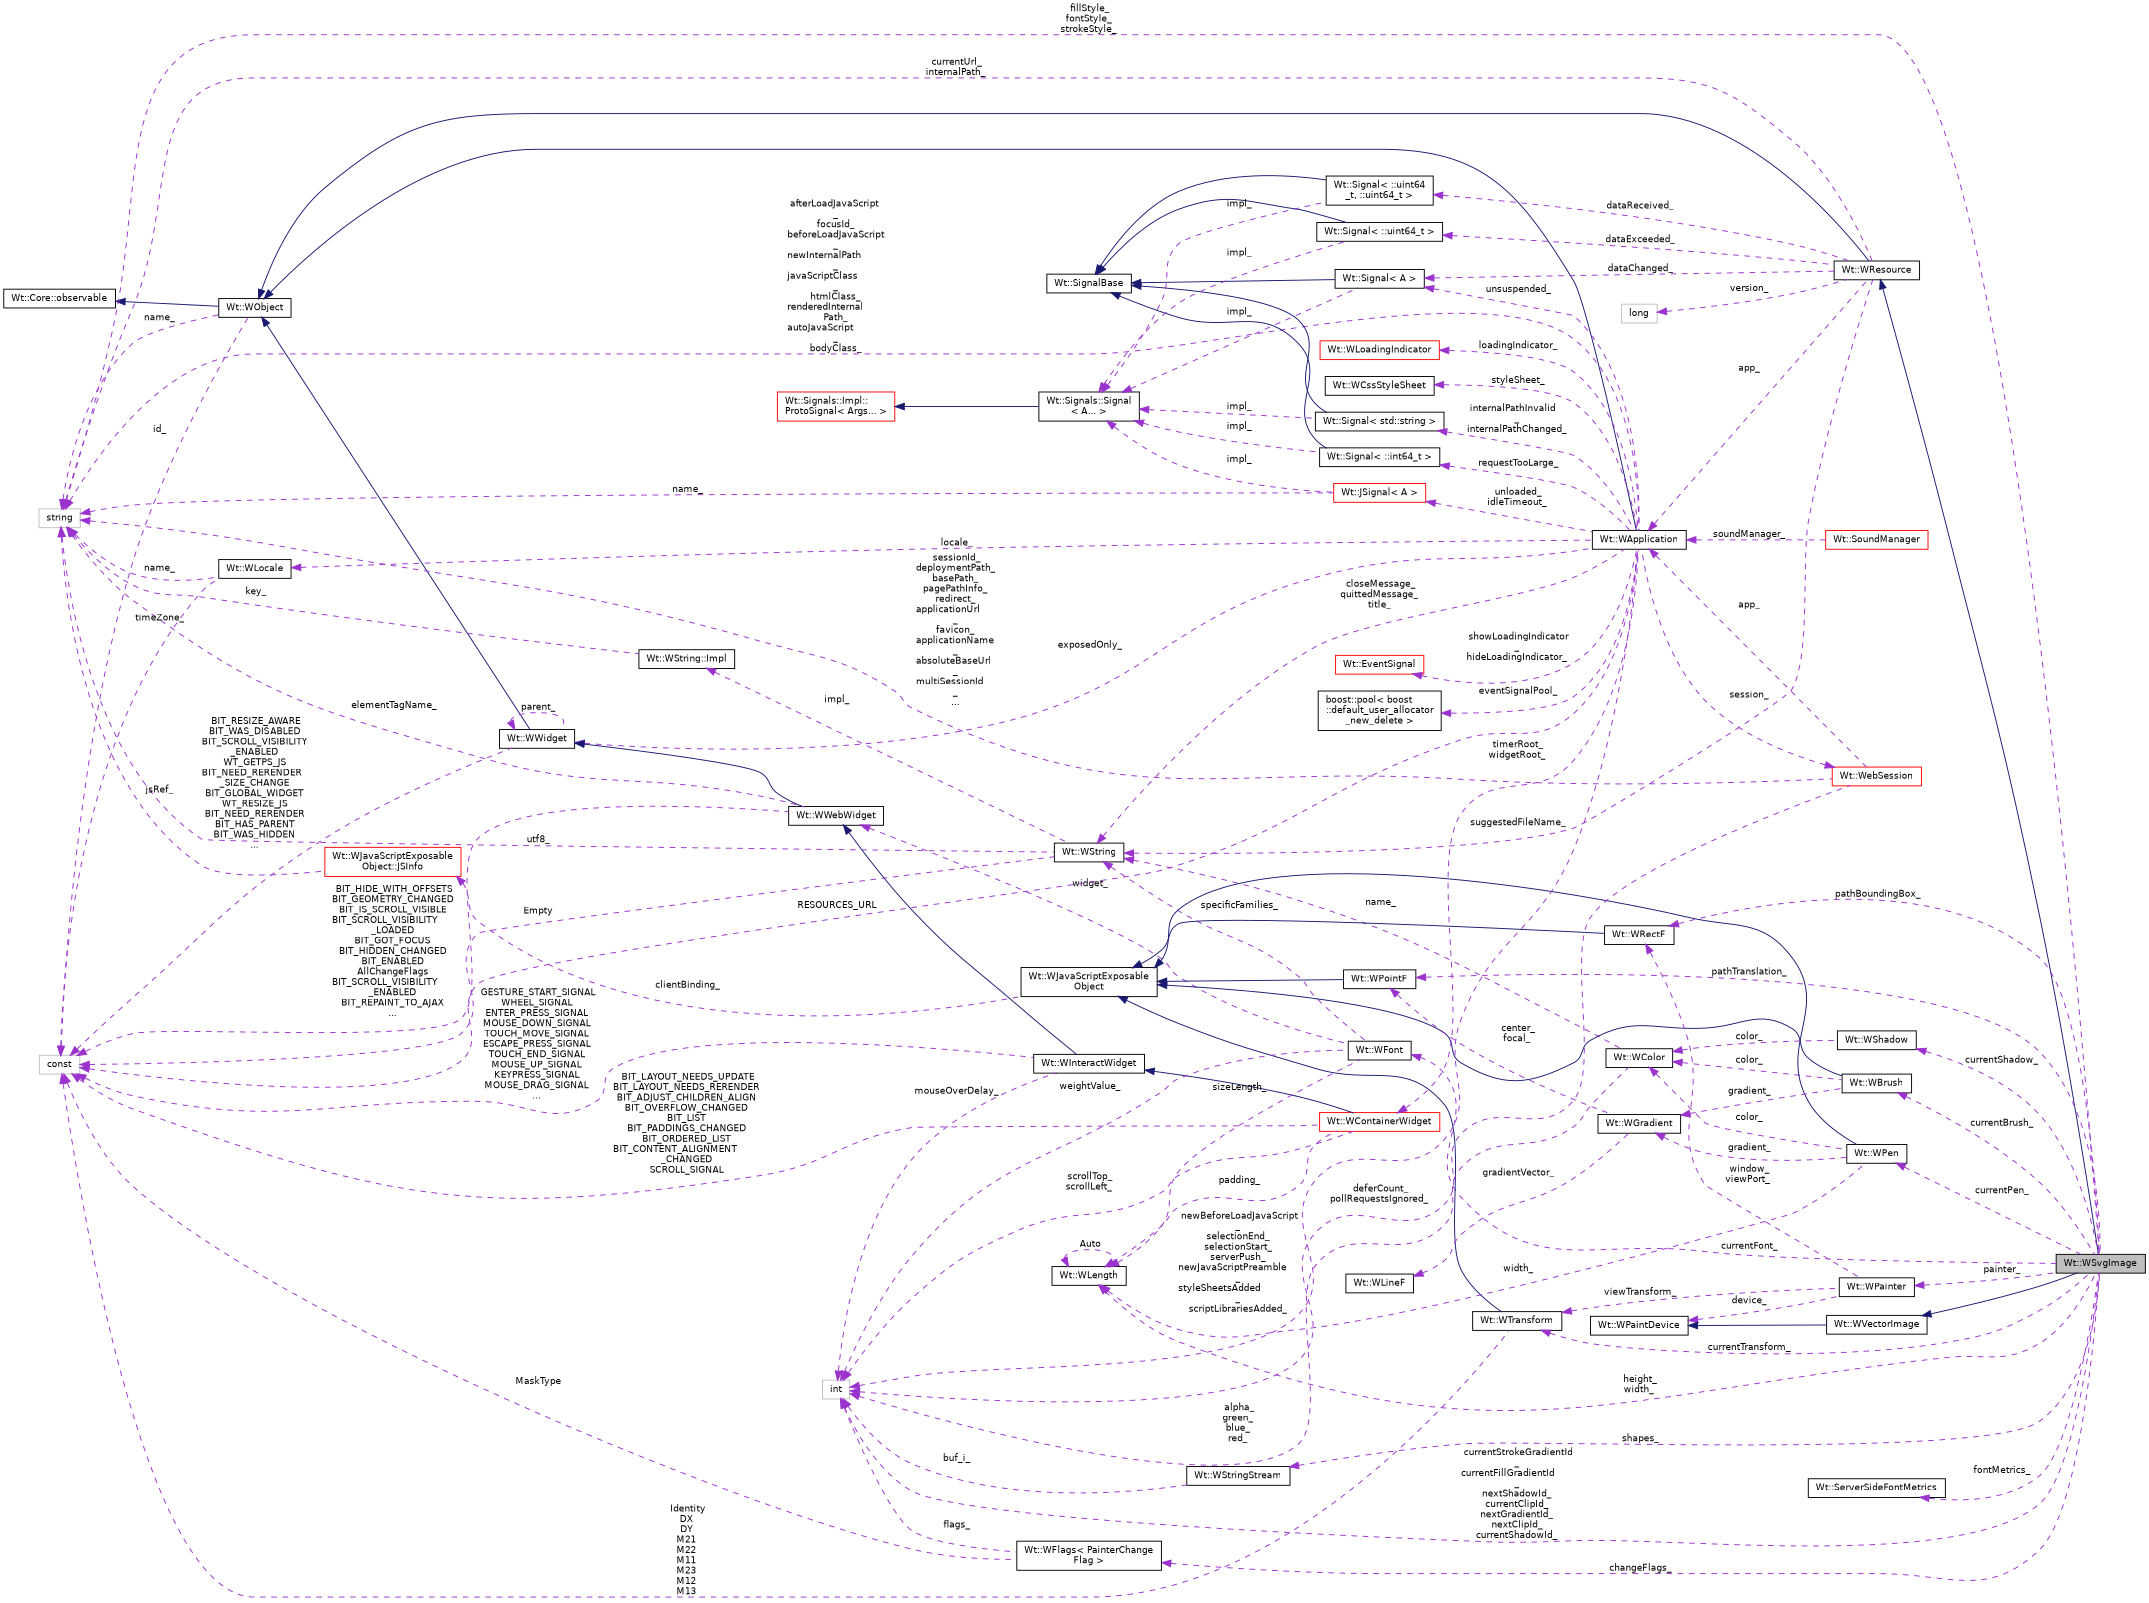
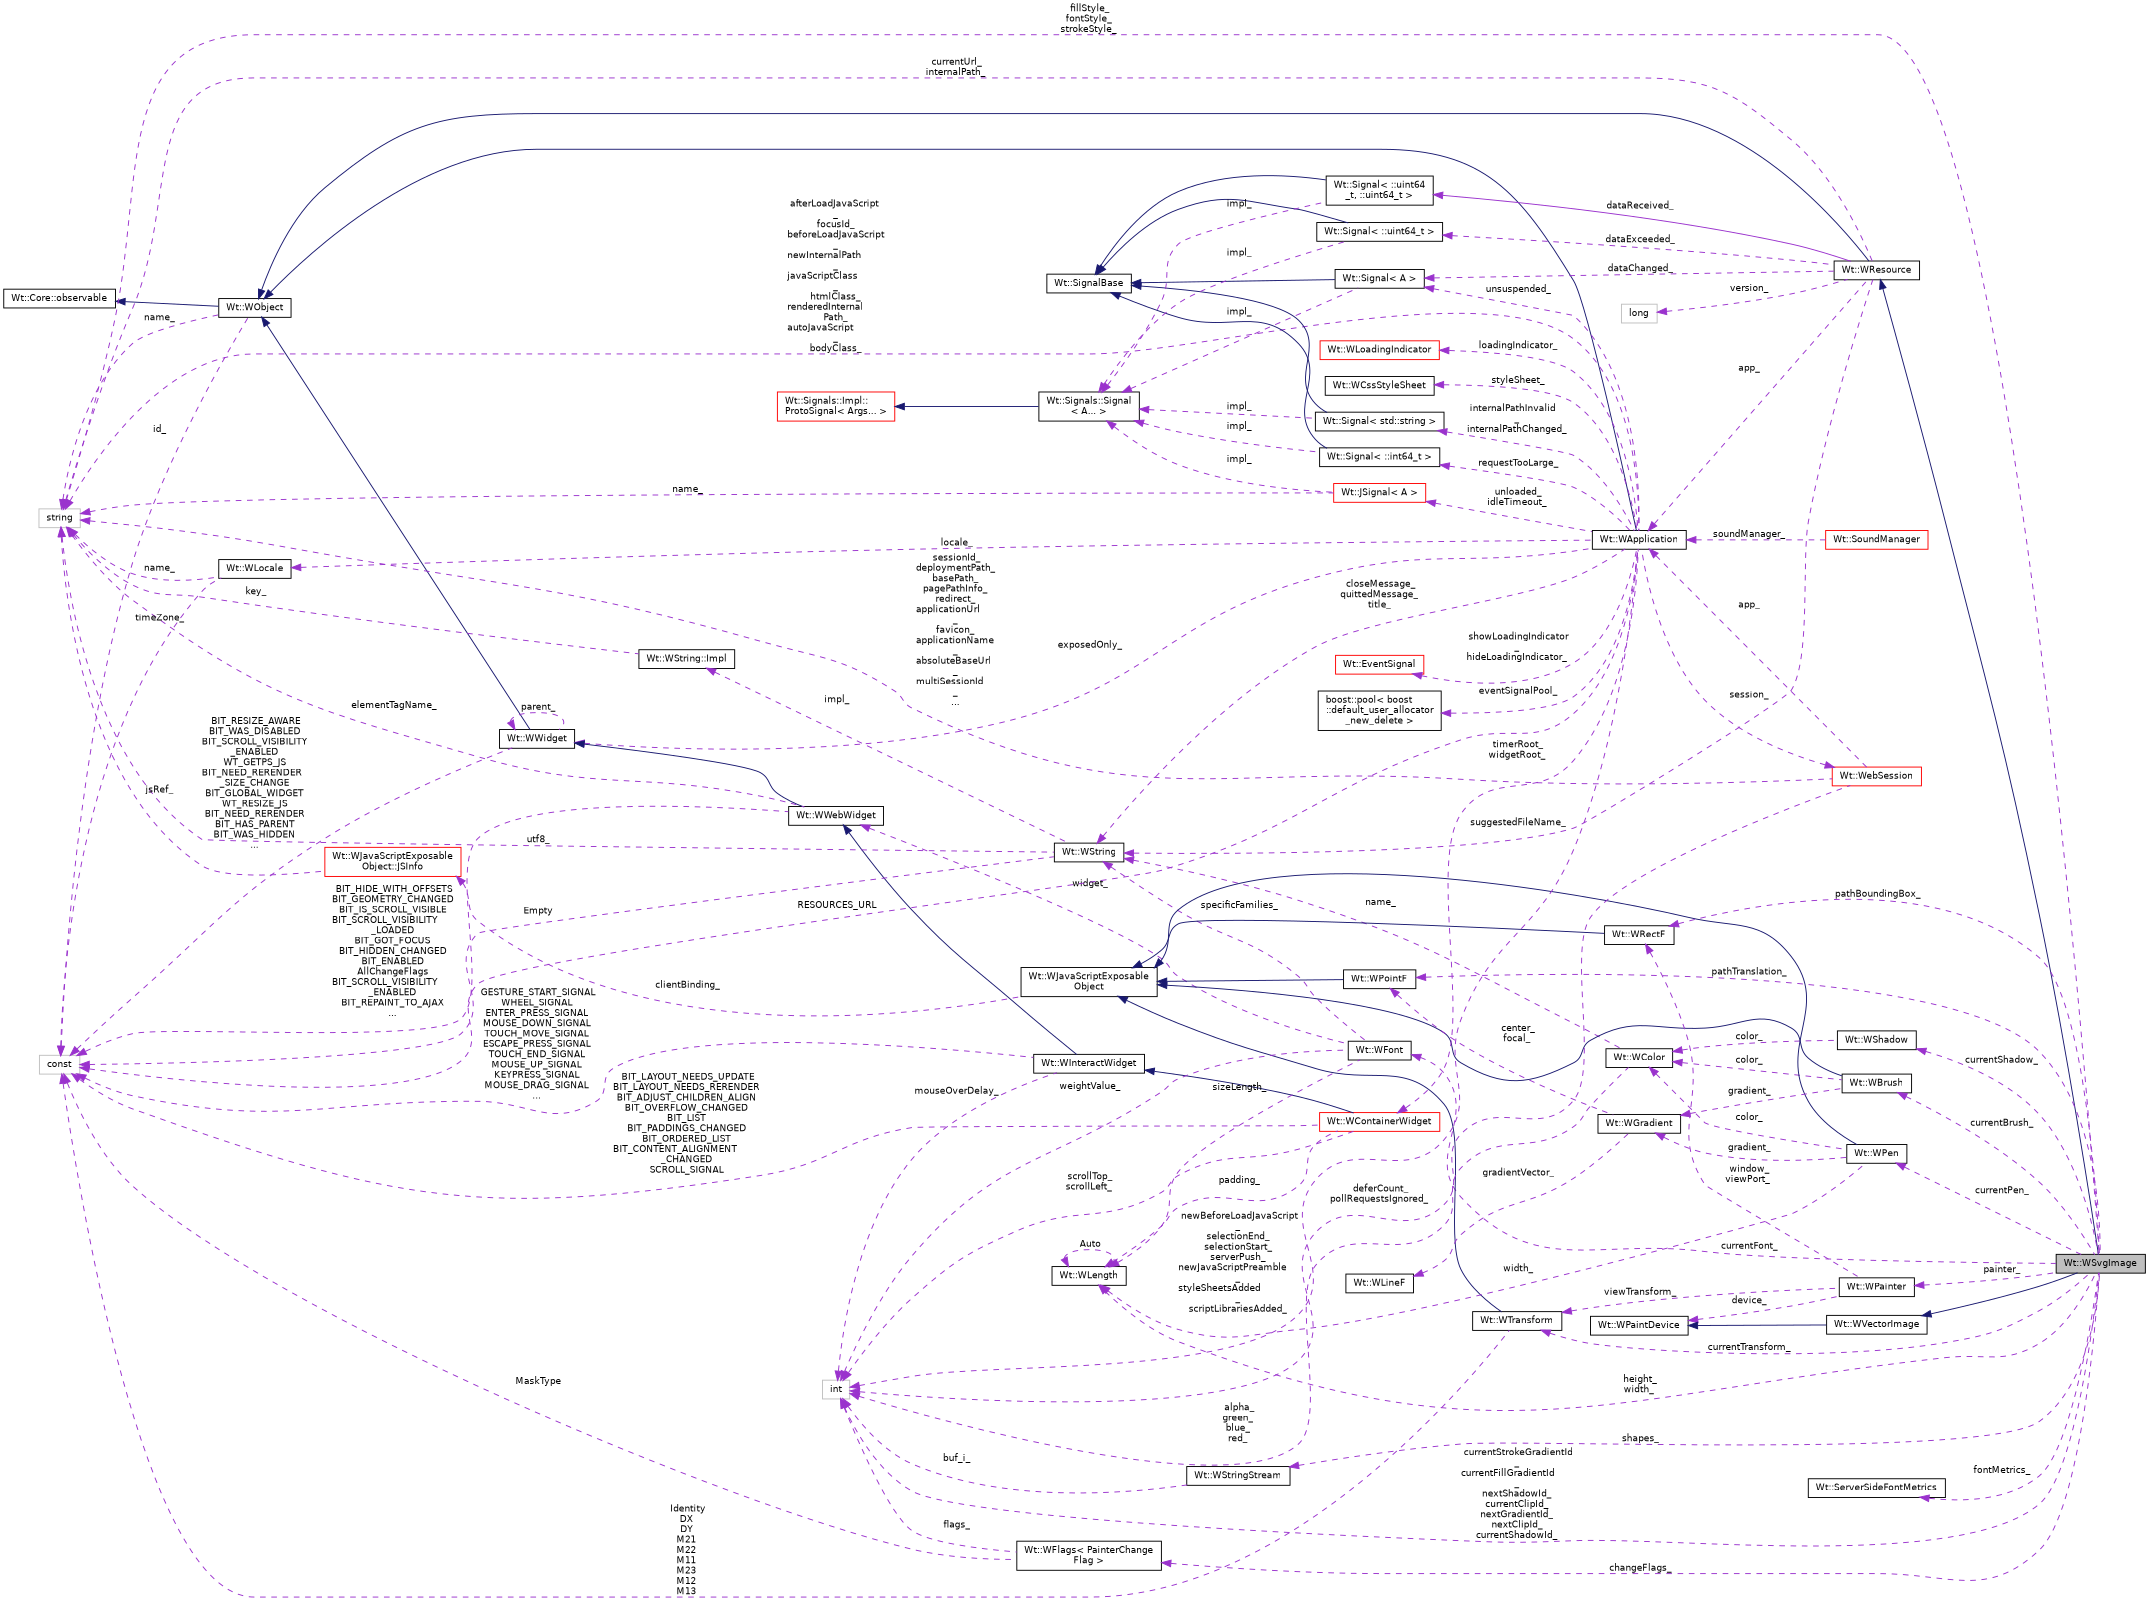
edge "Wt::WResource" -> "Wt::Signal< ::uint64 _t, ::uint64_t >": style dashed -> solid
